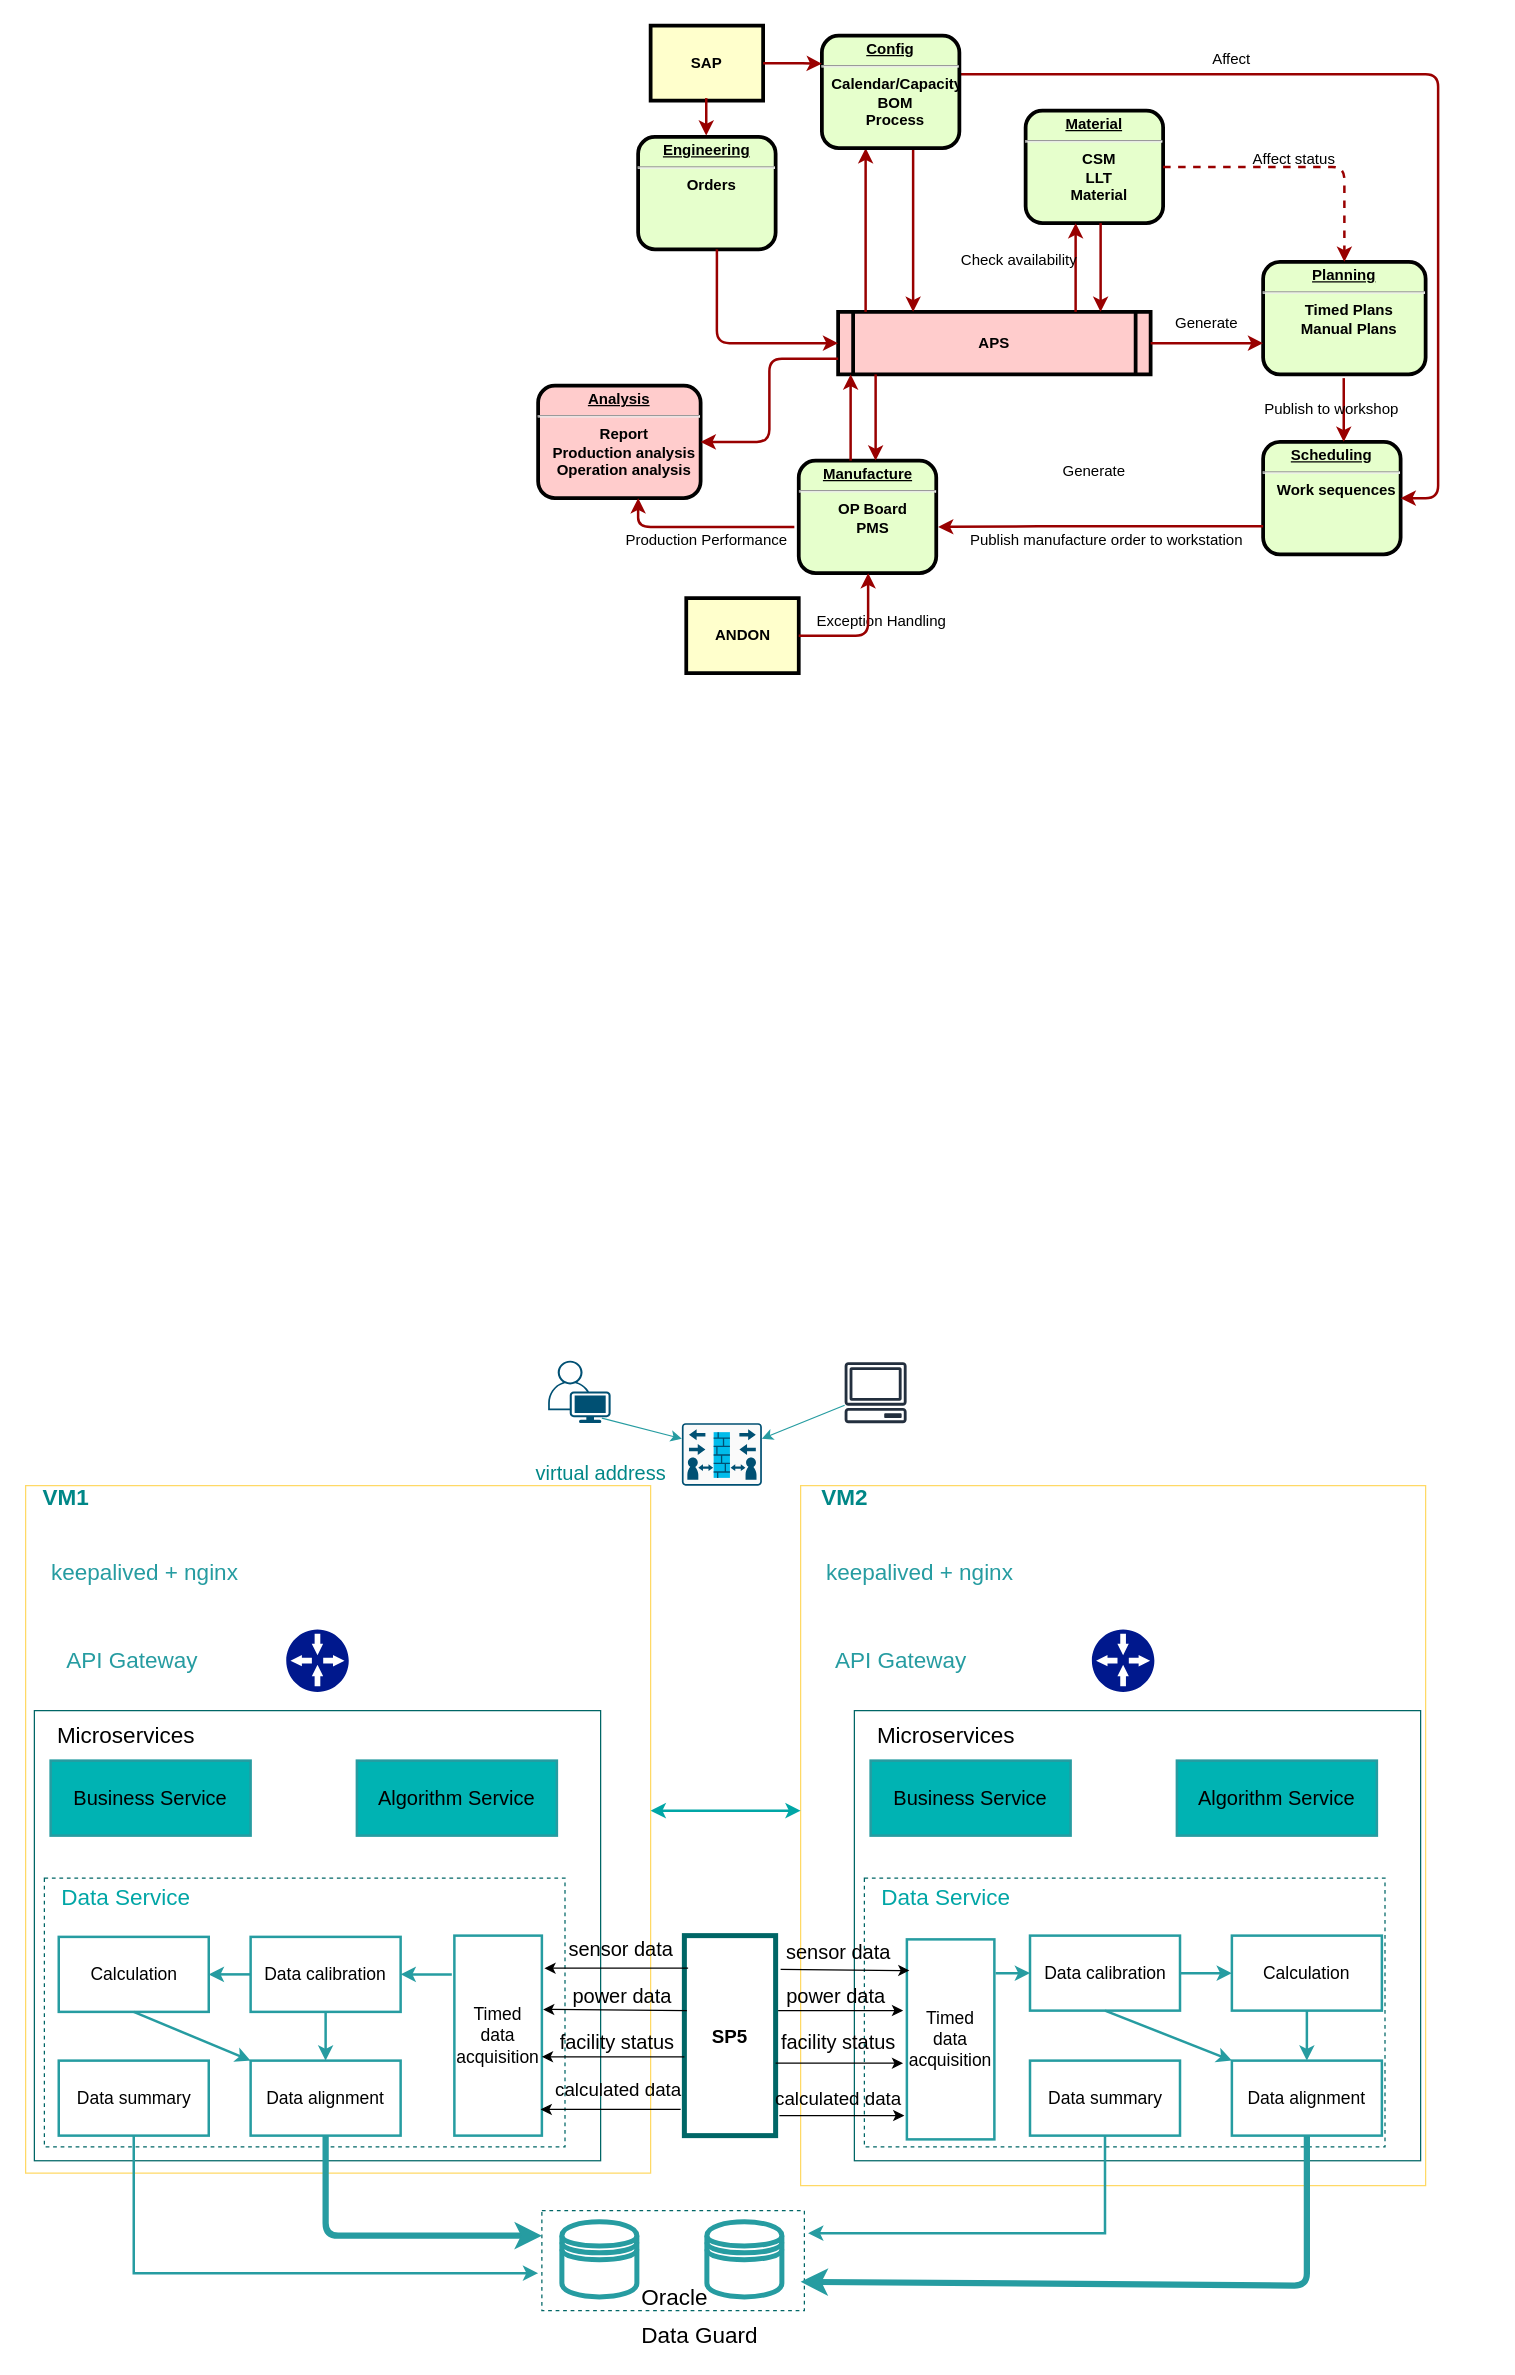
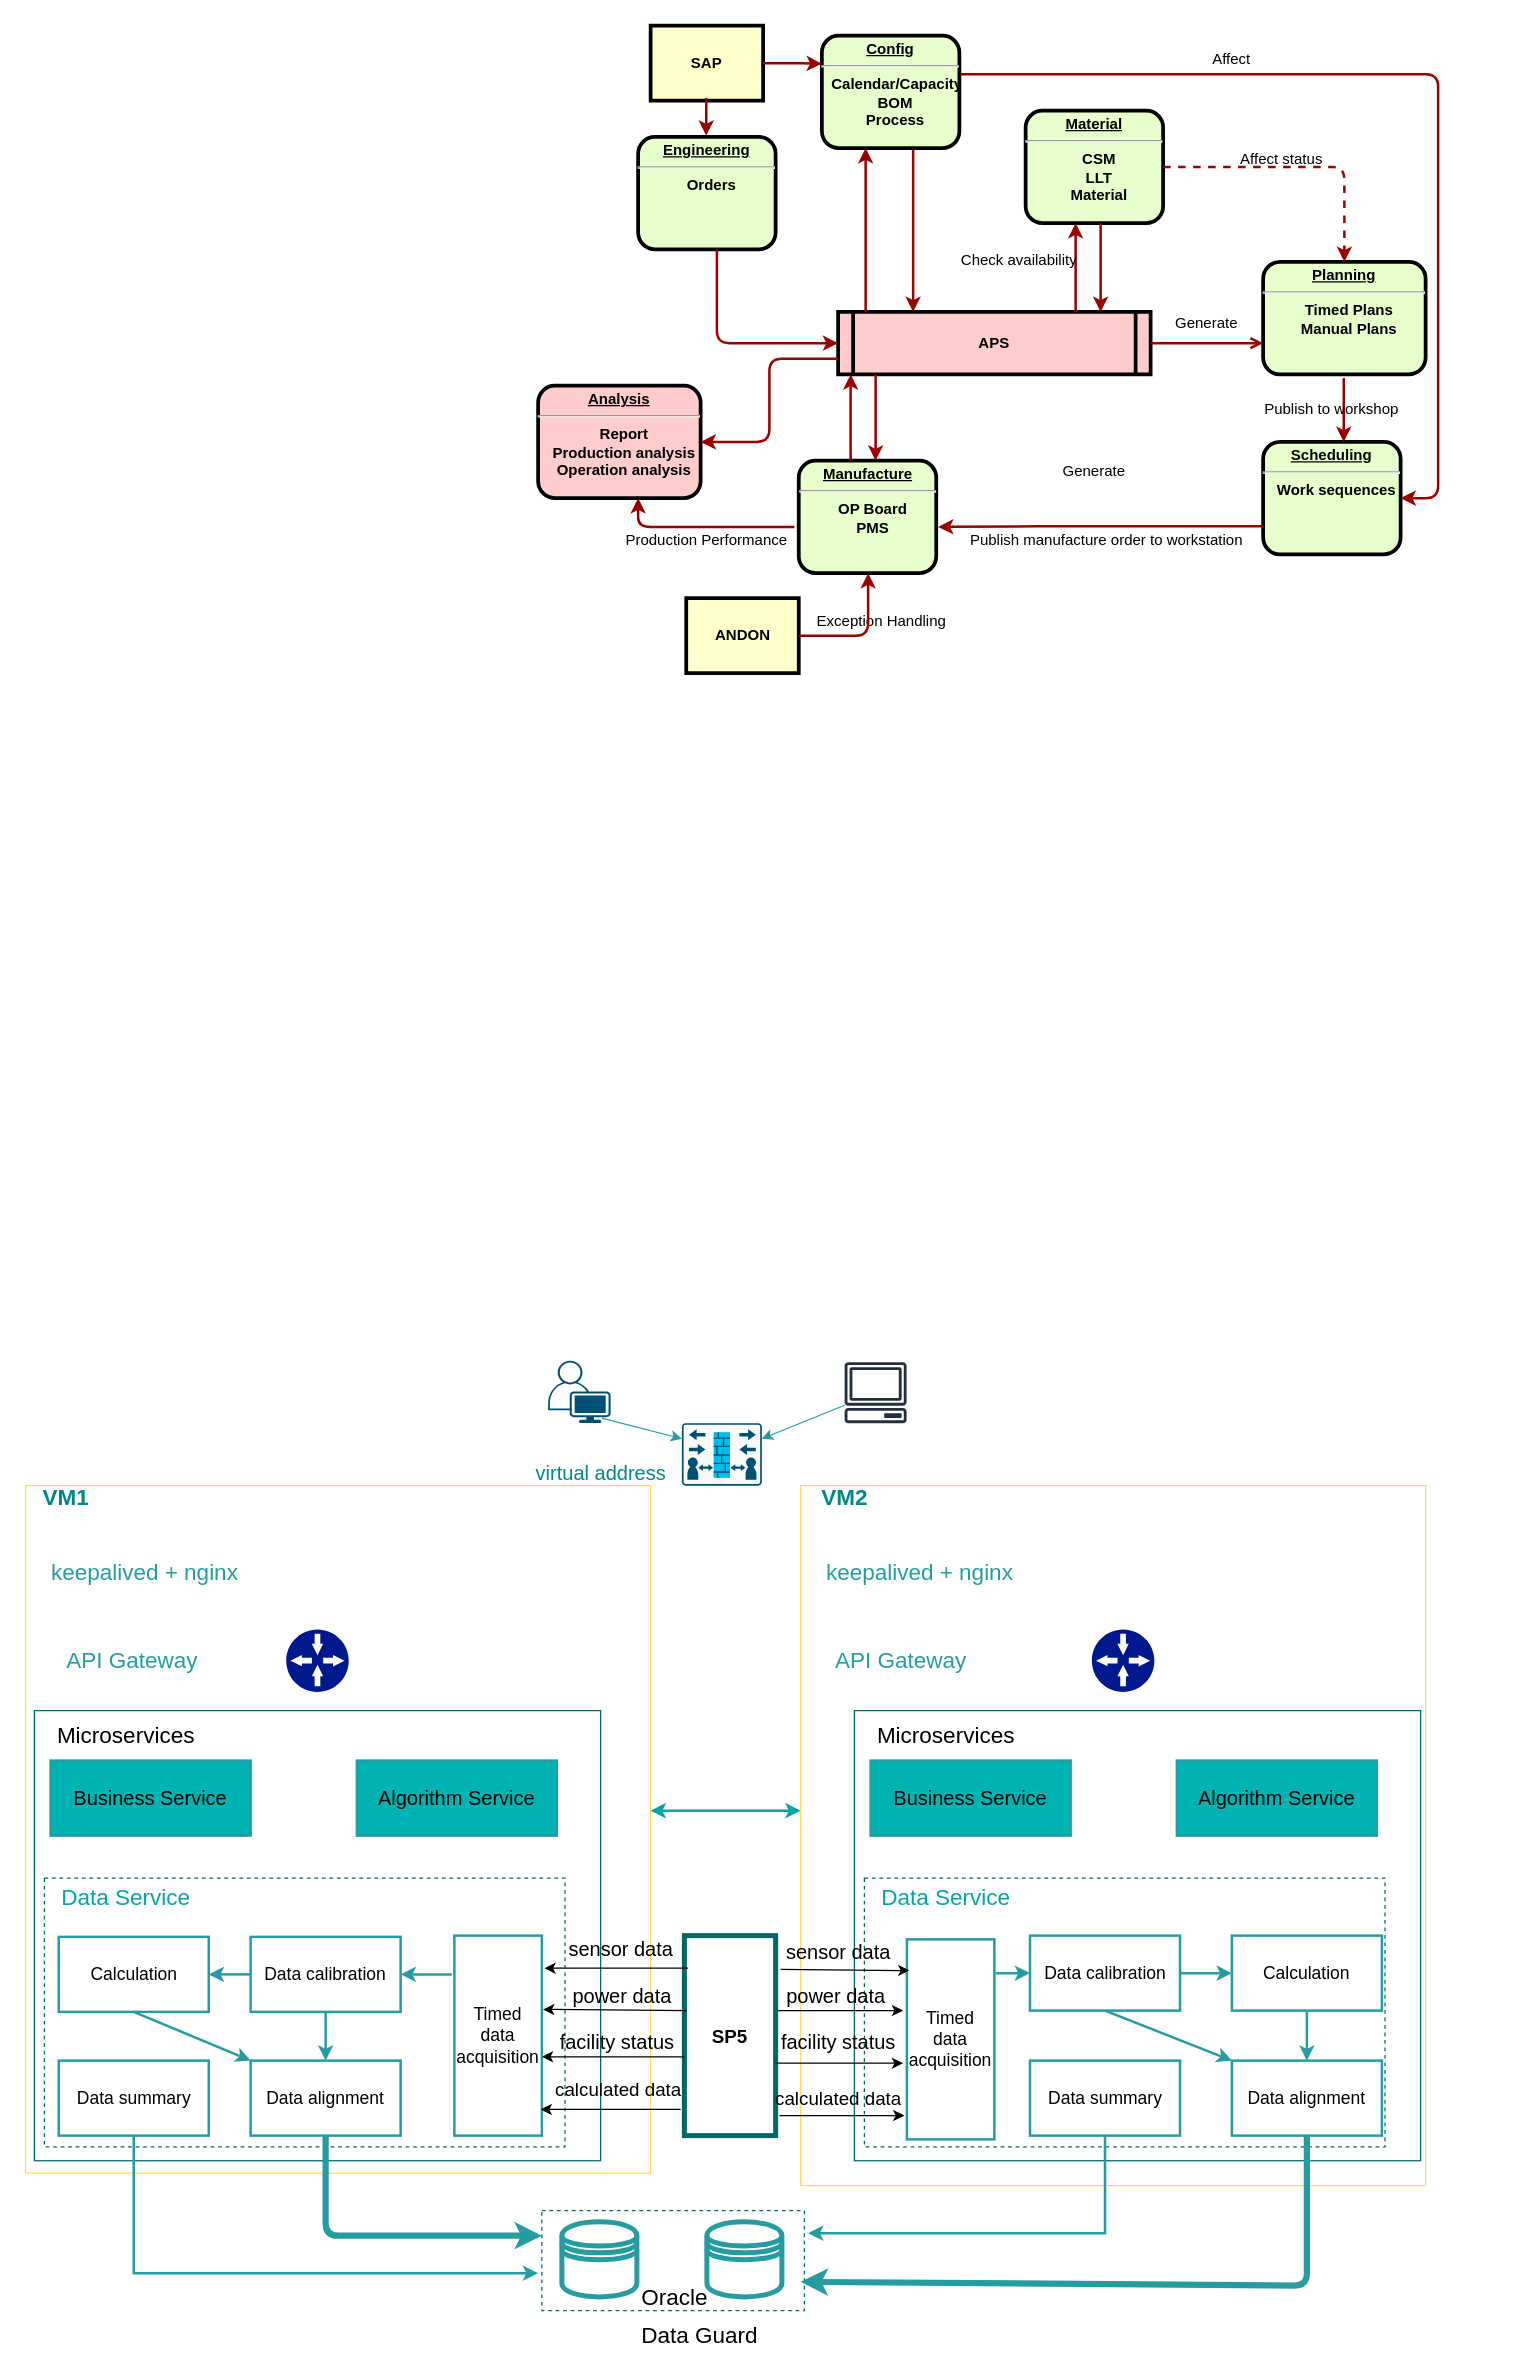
node "Affect status": moved (1294, 161) -> (1282, 161)
edge "APS" -> "Planning Timed Plans Manual Plans": arrowhead classic -> open
